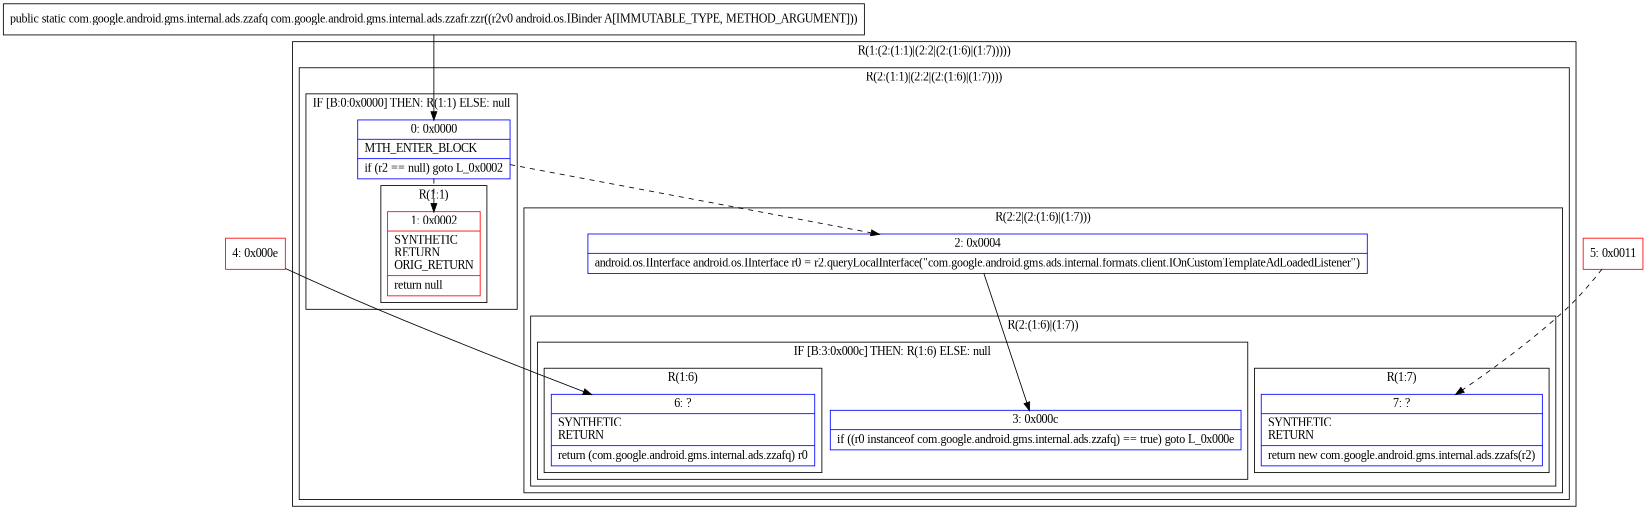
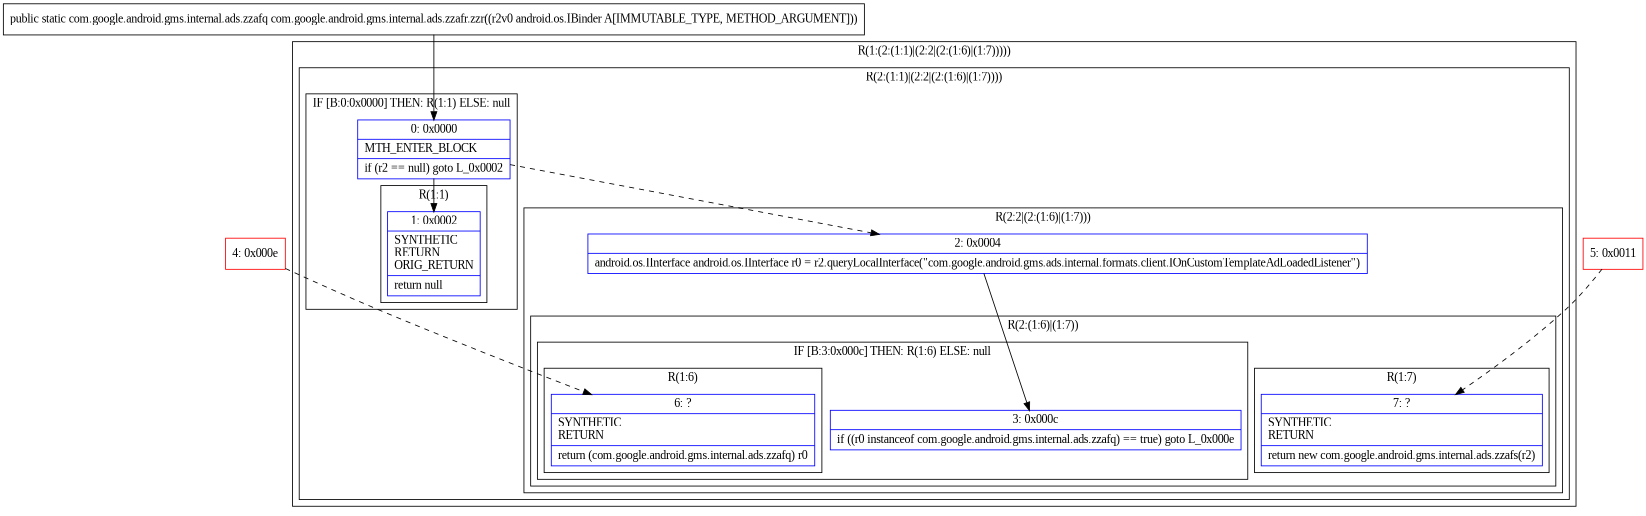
edge "0: 0x0000" -> "1: 0x0002": style dashed -> solid
node "1: 0x0002": color red -> blue
edge "4: 0x000e" -> "6: ?": style solid -> dashed
